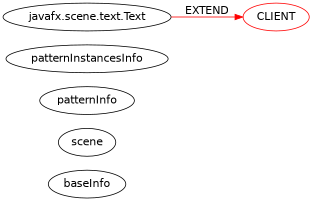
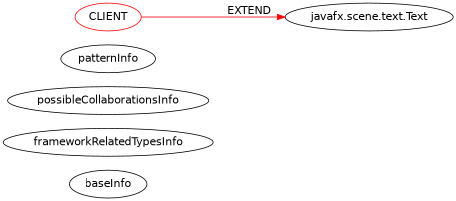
edge "javafx.scene.text.Text" -> "CLIENT": reversed
node "patternInstancesInfo": removed
node "possibleCollaborationsInfo": added
node "scene": label "scene" -> "frameworkRelatedTypesInfo"
